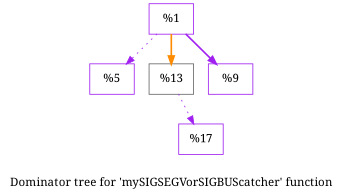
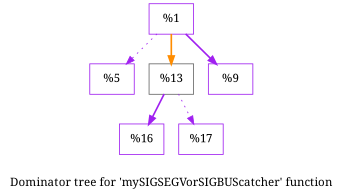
node "%16": added
